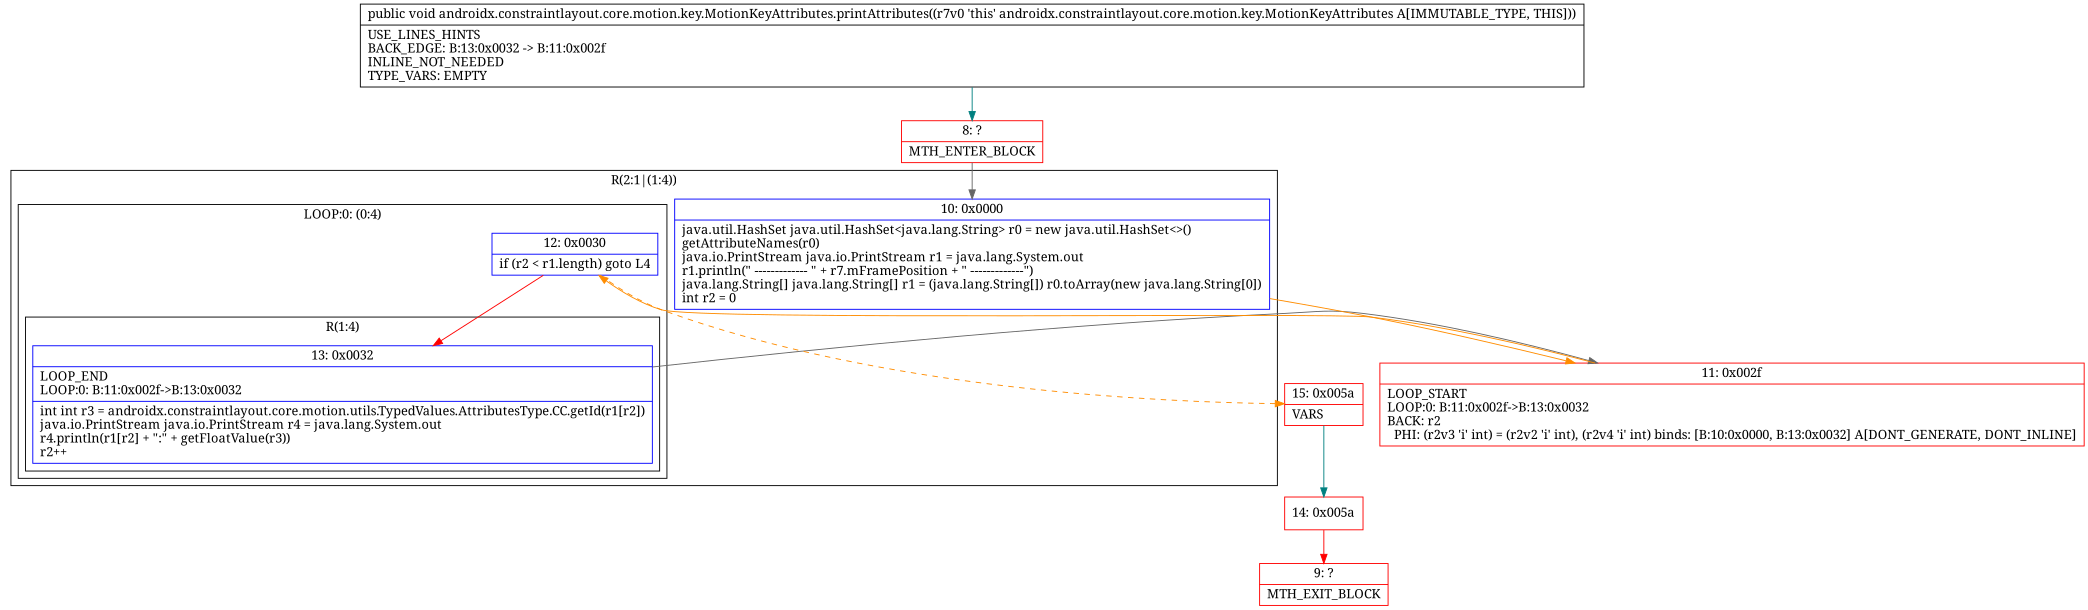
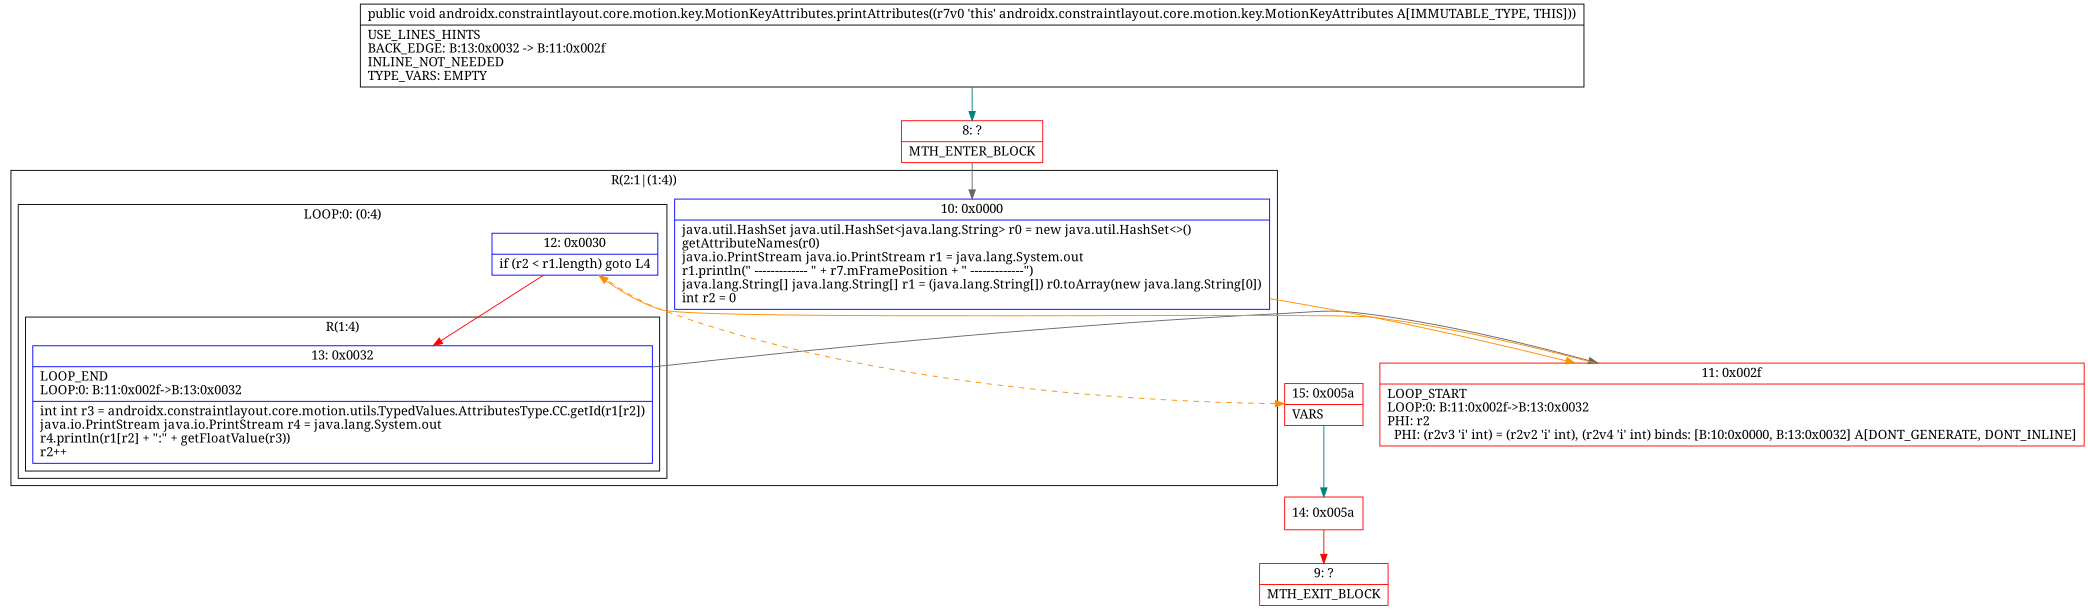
node "11: 0x002f": text "BACK: r2" -> "PHI: r2"
